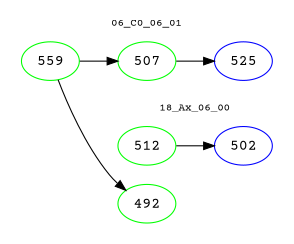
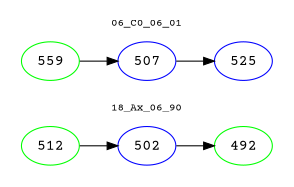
node "507": color green -> blue
cluster "18_Ax_06_00": label "18_Ax_06_00" -> "18_Ax_06_90"
edge "559" -> "492": now "502" -> "492"
